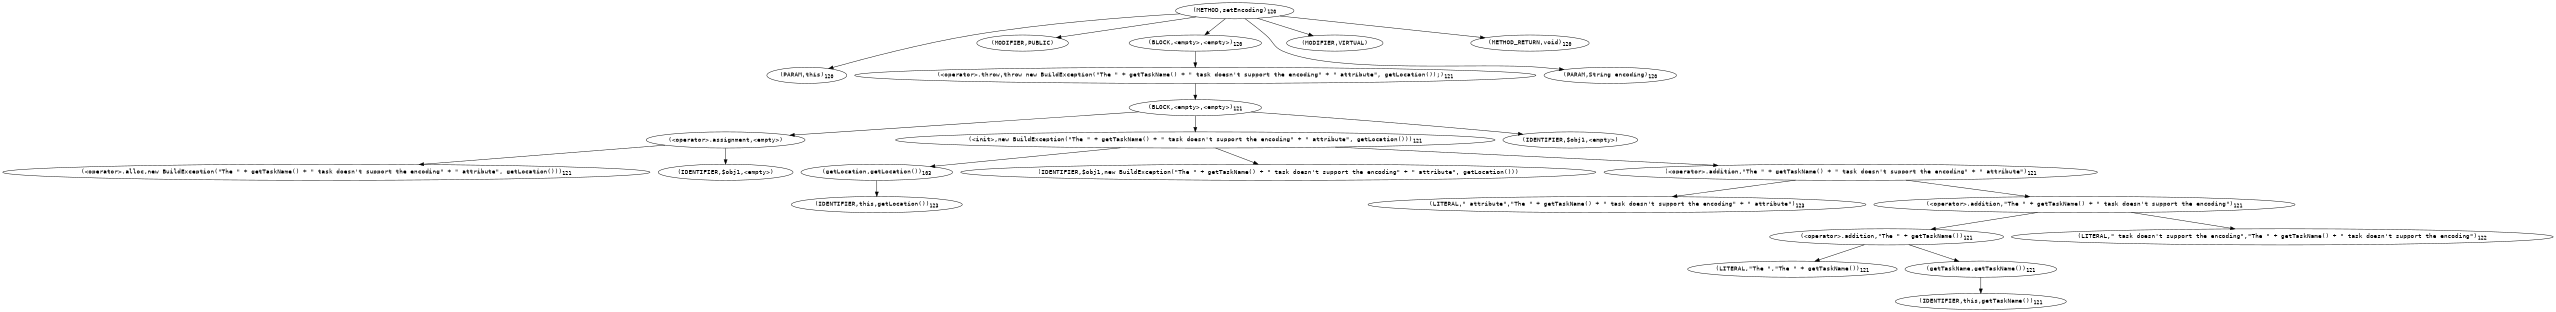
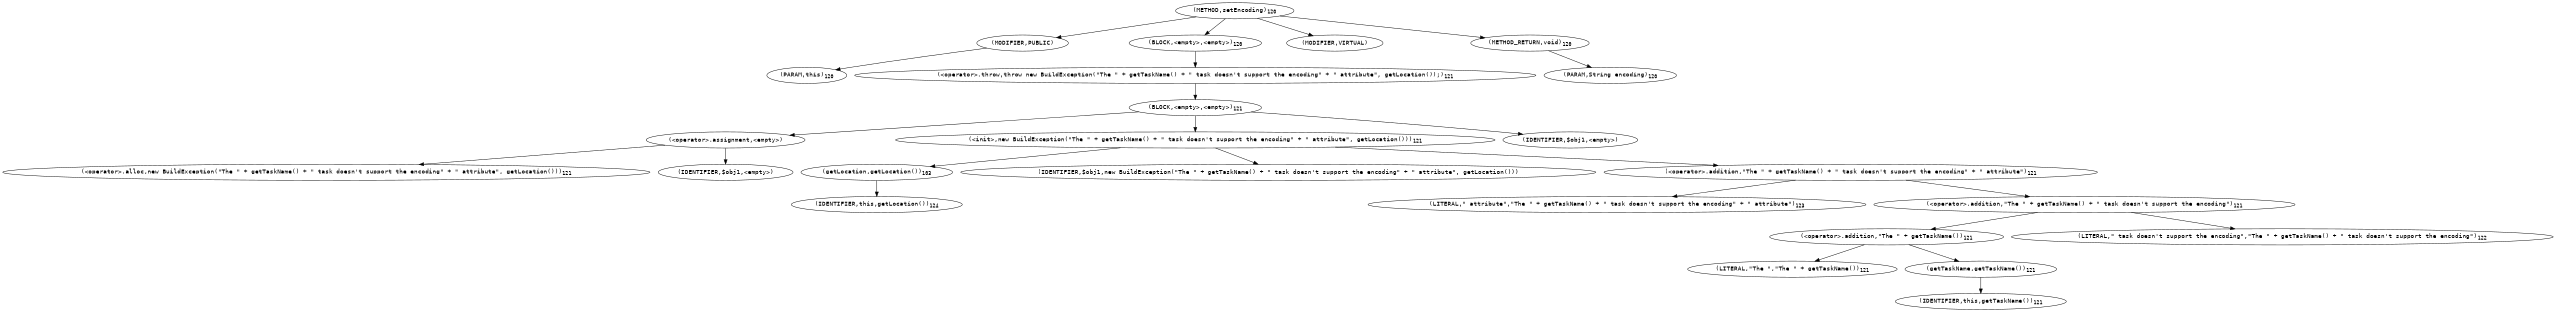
edge "(METHOD,setEncoding)" -> "(PARAM,this)": now "(MODIFIER,PUBLIC)" -> "(PARAM,this)"
edge "(METHOD,setEncoding)" -> "(PARAM,String encoding)": now "(METHOD_RETURN,void)" -> "(PARAM,String encoding)"
node "(IDENTIFIER,this,getLocation())": text "123" -> "124"
